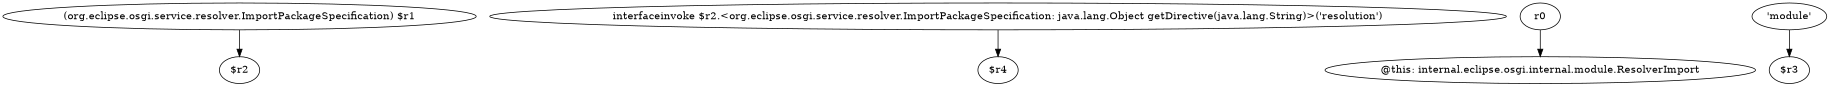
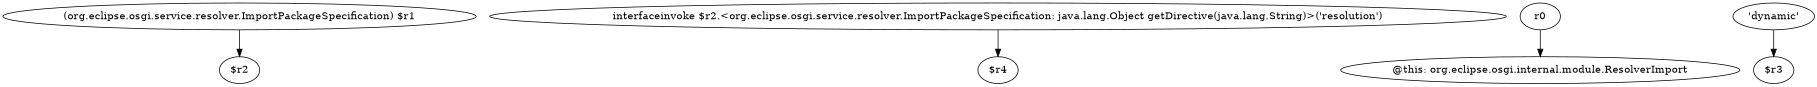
node "'module'": label "'module'" -> "'dynamic'"
node "@this: internal.eclipse.osgi.internal.module.ResolverImport": label "@this: internal.eclipse.osgi.internal.module.ResolverImport" -> "@this: org.eclipse.osgi.internal.module.ResolverImport"
